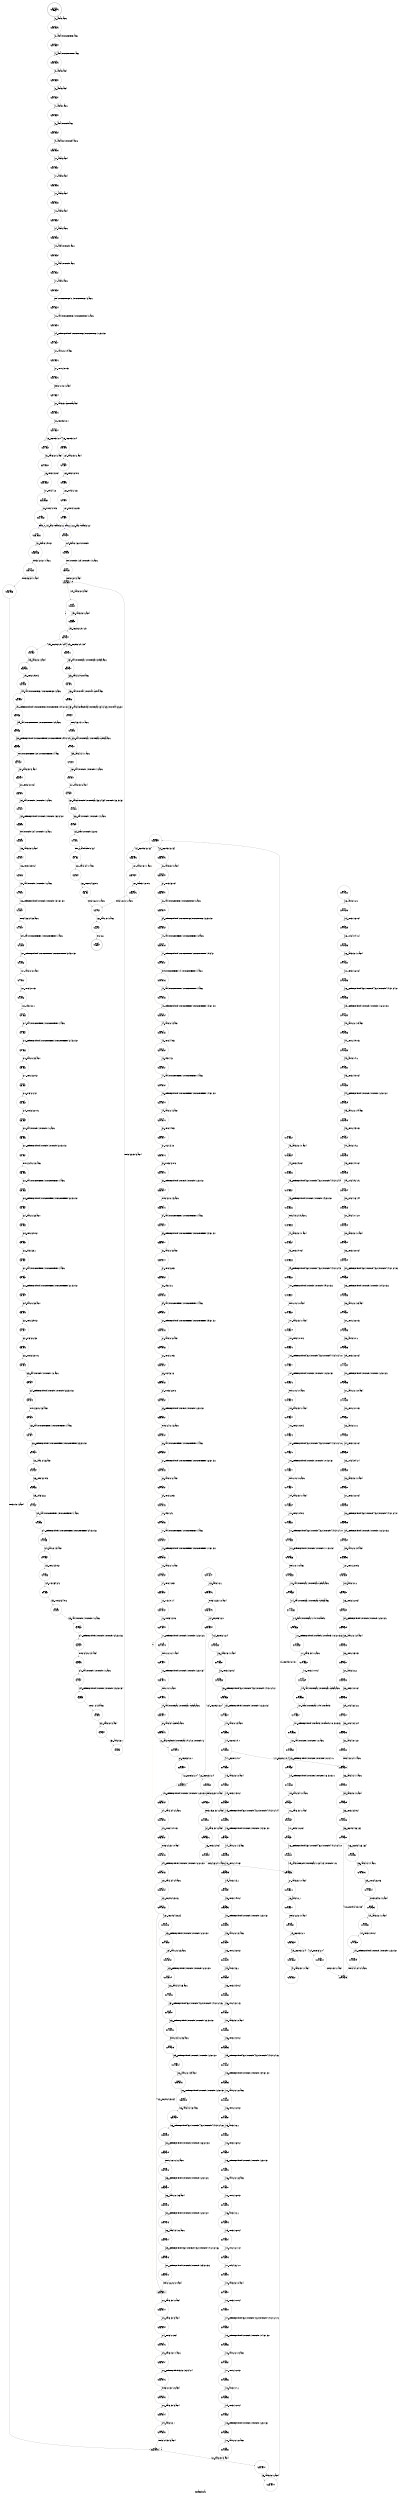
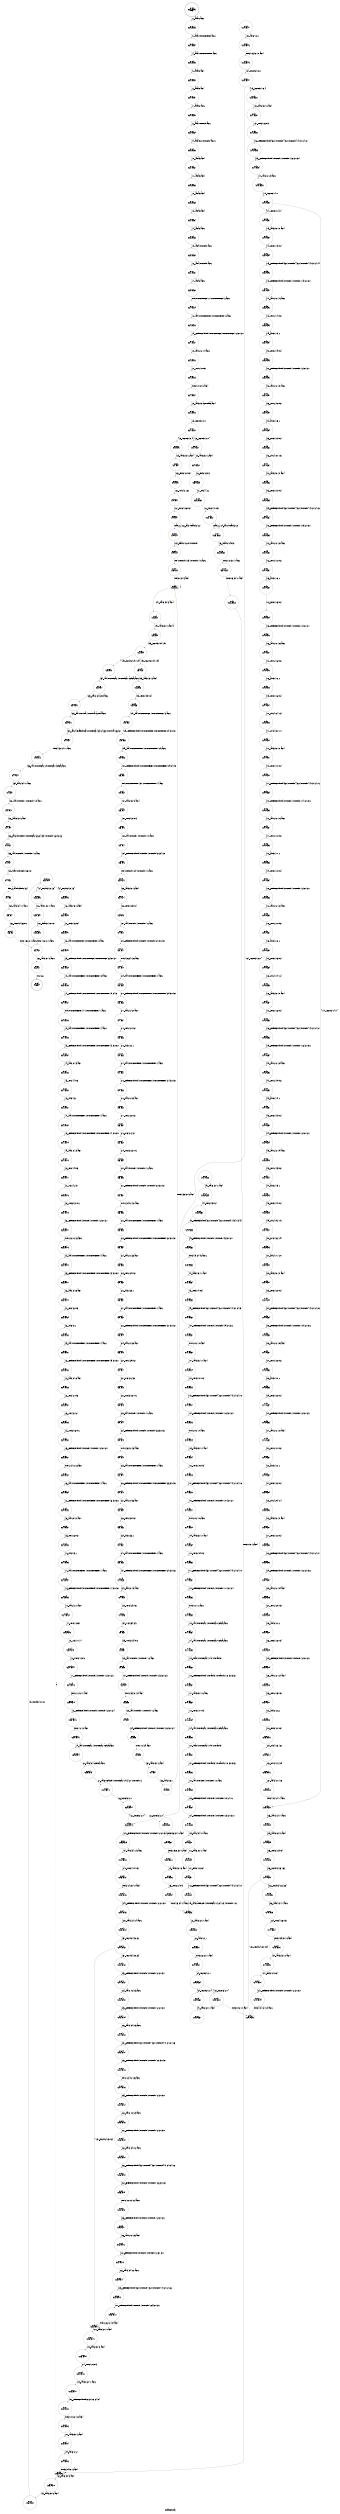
edge "N71969 (rp:202, ep:262)" -> "N71970 (rp:201, ep:261)": added, label "%182 = zext i16 %181 to i32"
